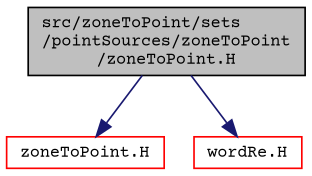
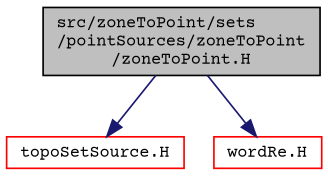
node "zoneToPoint.H": label "zoneToPoint.H" -> "topoSetSource.H"
